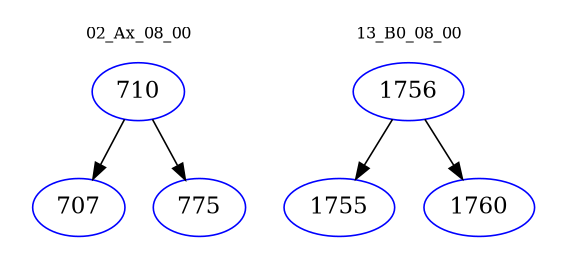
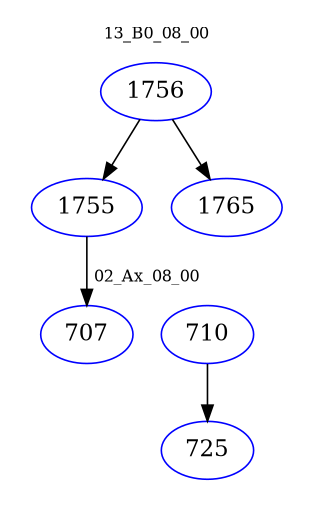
edge "710" -> "707": now "1755" -> "707"
node "775": label "775" -> "725"
node "1760": label "1760" -> "1765"
